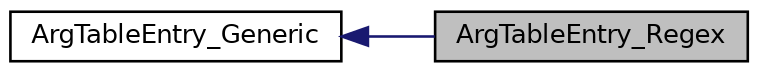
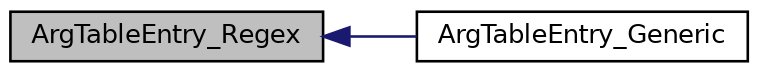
edge "ArgTableEntry_Regex" -> "ArgTableEntry_Generic": reversed
